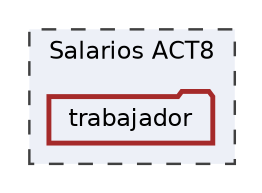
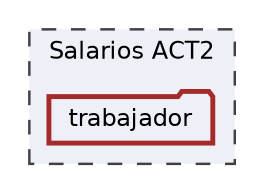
cluster "Salarios ACT8": label "Salarios ACT8" -> "Salarios ACT2"
